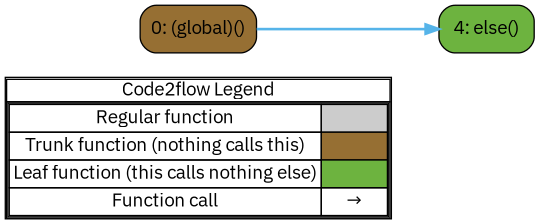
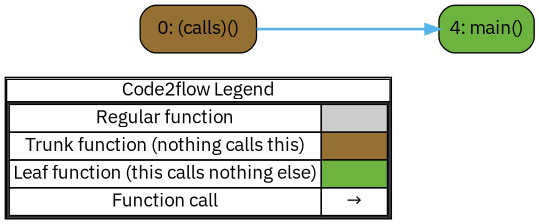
node "0: (global)()": label "0: (global)()" -> "0: (calls)()"
node "4: else()": label "4: else()" -> "4: main()"
